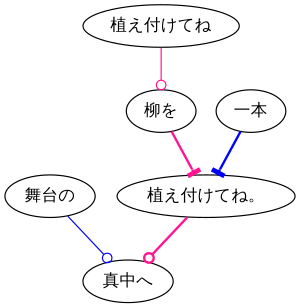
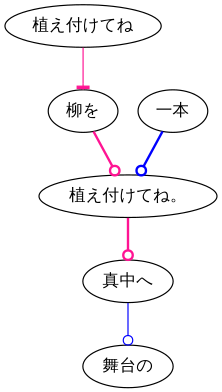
edge "植え付けてね" -> "柳を": arrowhead odot -> tee
edge "柳を" -> "植え付けてね。": arrowhead tee -> odot
edge "一本" -> "植え付けてね。": arrowhead tee -> odot
edge "舞台の" -> "真中へ": reversed
